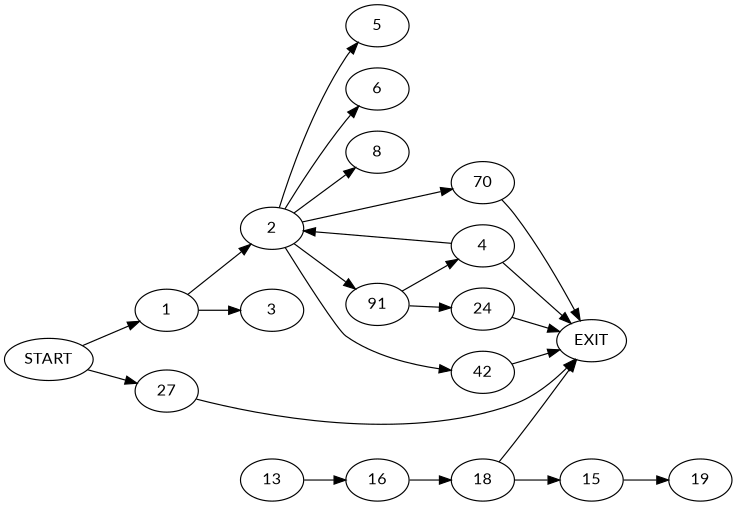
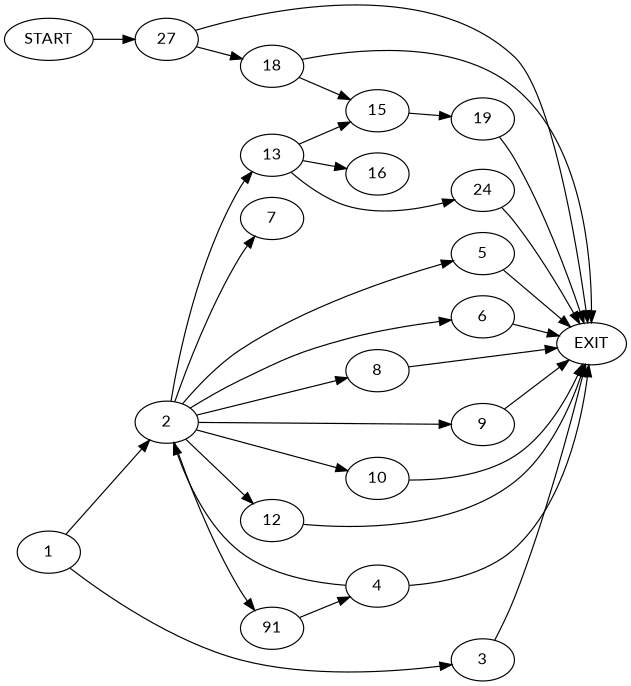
edge "13" -> "15": added
node "70": label "70" -> "10"
node "7": added
edge "19" -> "EXIT": added
edge "2" -> "13": added
edge "5" -> "EXIT": added
edge "91" -> "24": now "13" -> "24"
edge "6" -> "EXIT": added
edge "START" -> "1": removed
edge "8" -> "EXIT": added
node "42": label "42" -> "12"
node "9": added
edge "16" -> "18": now "27" -> "18"
edge "3" -> "EXIT": added
